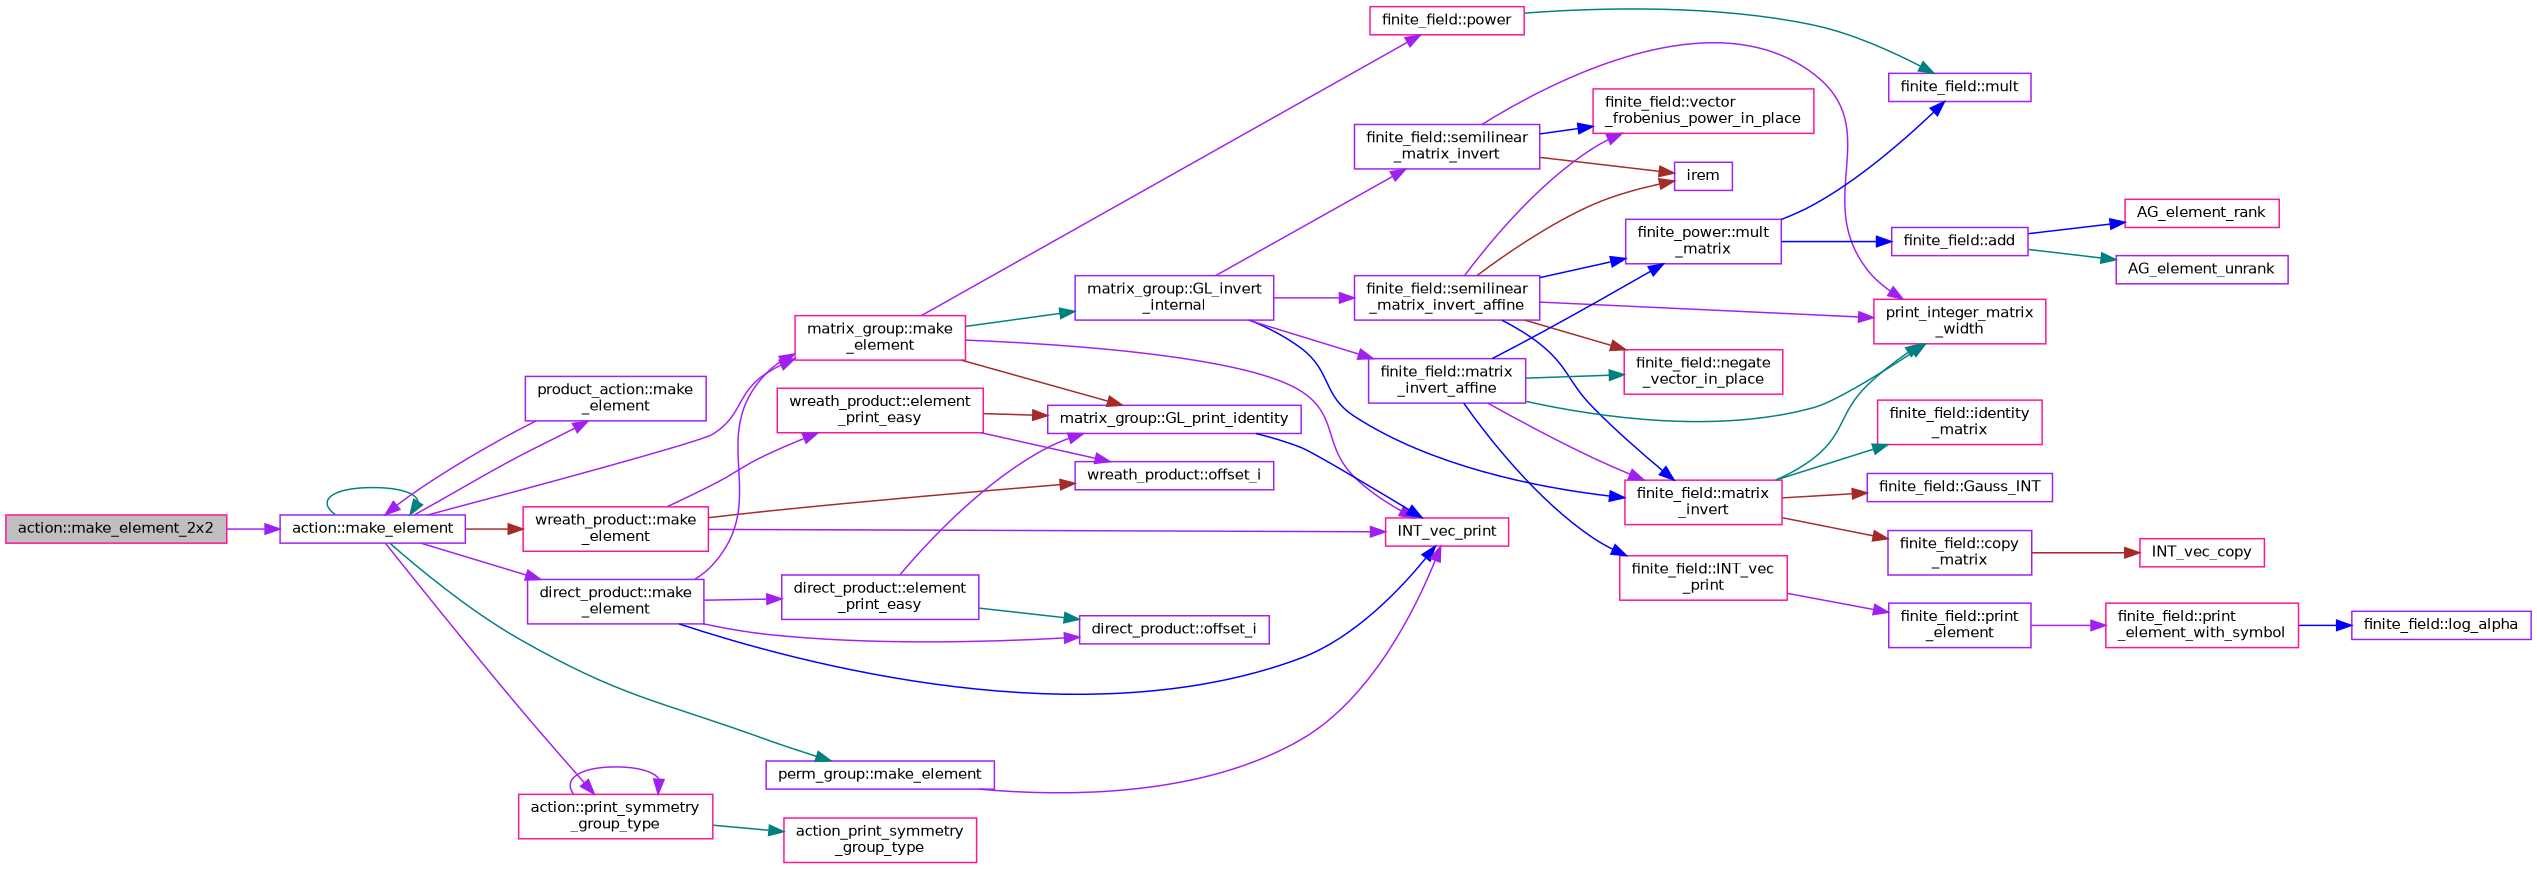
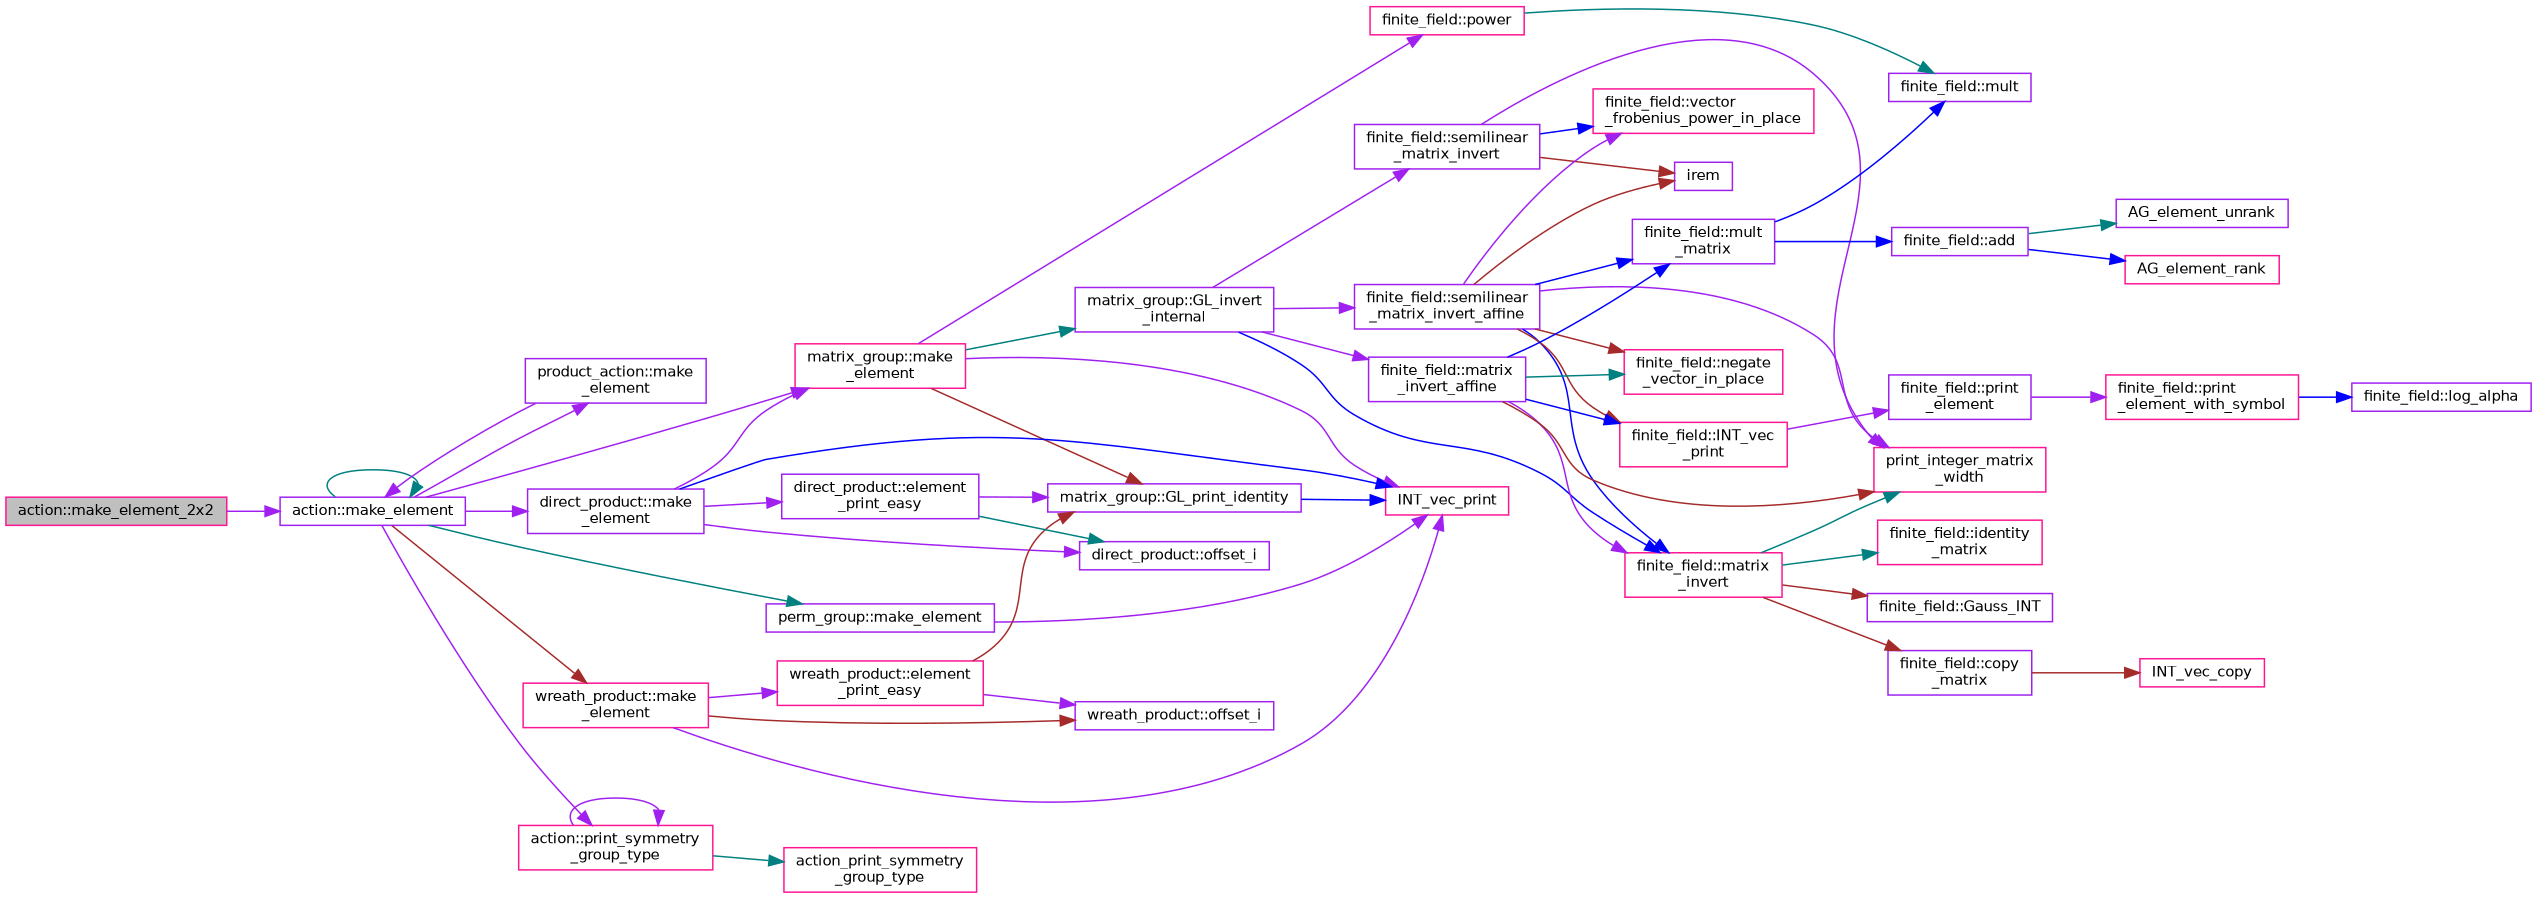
node "finite_power::mult _matrix": label "finite_power::mult _matrix" -> "finite_field::mult _matrix"
edge "finite_field::semilinear _matrix_invert_affine" -> "finite_field::INT_vec _print": added
edge "finite_field::matrix _invert_affine" -> "print_integer_matrix _width": color teal -> brown
